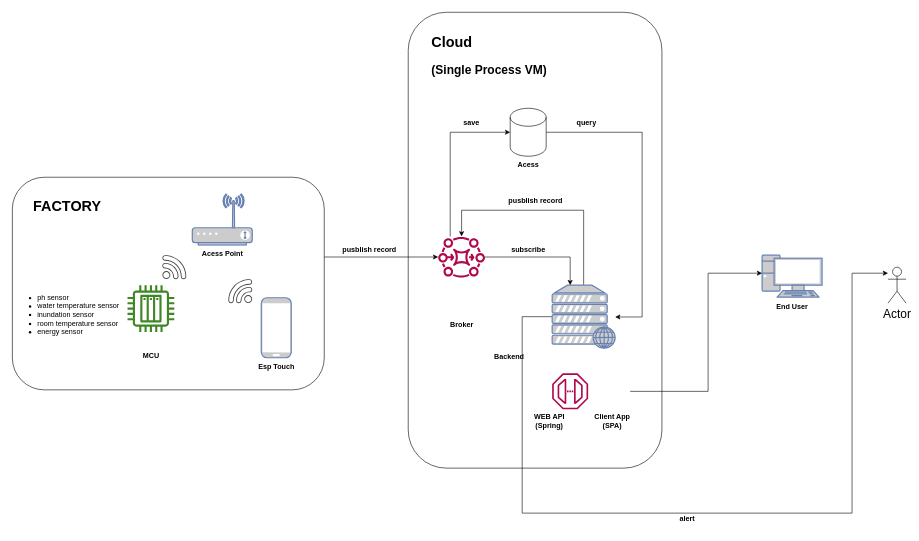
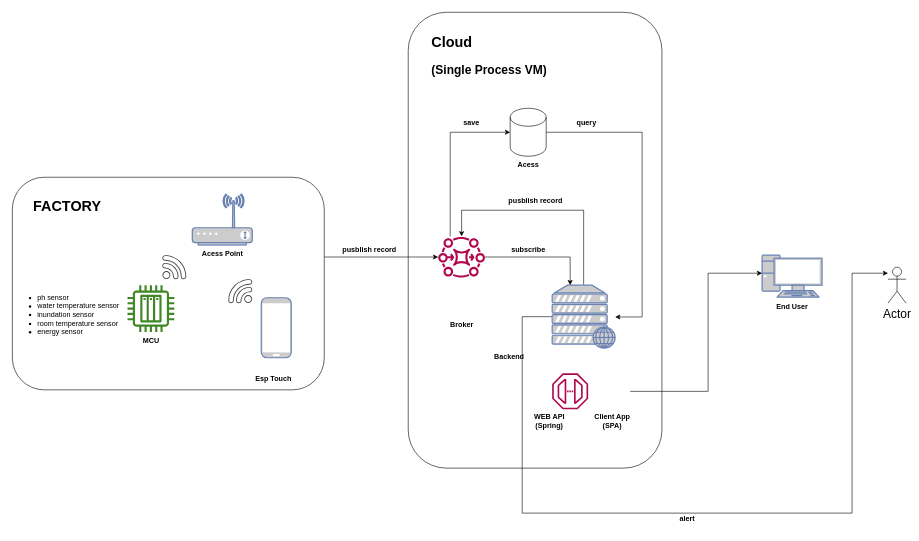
node "MCU": moved (151, 356) -> (151, 341)
node "Esp Touch": moved (276, 367) -> (273, 379)
